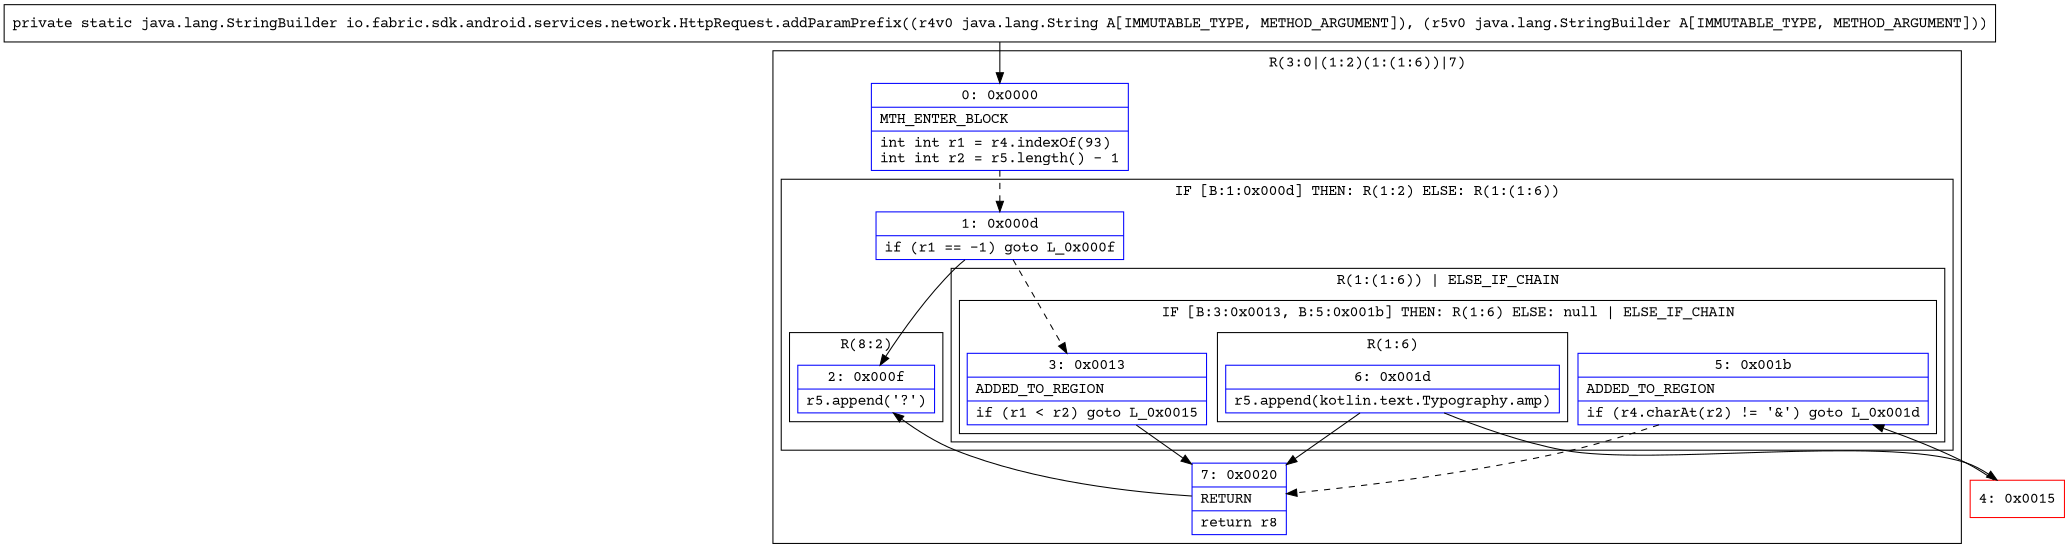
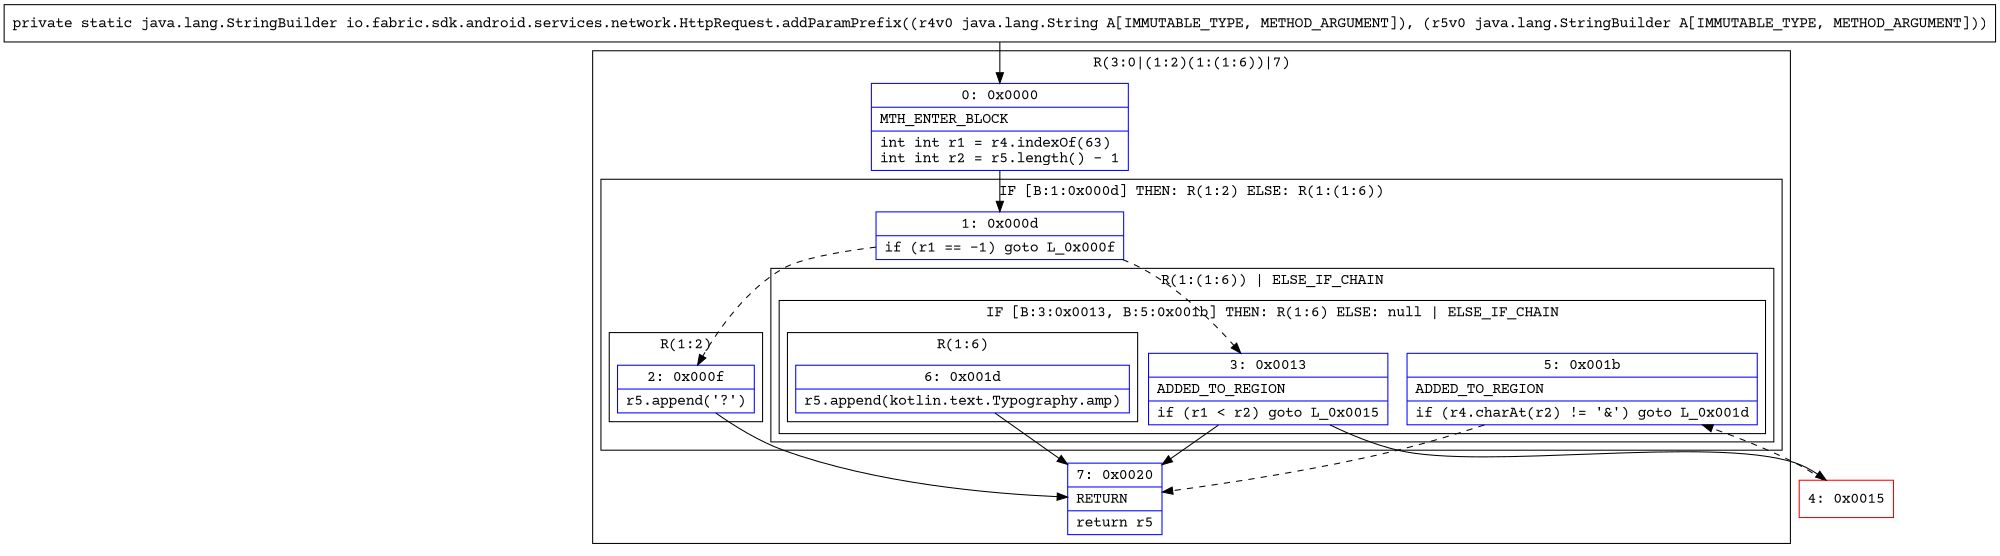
node "0: 0x0000": text "int int r1 = r4.indexOf(93)" -> "int int r1 = r4.indexOf(63)"
edge "0: 0x0000" -> "1: 0x000d": style dashed -> solid
edge "1: 0x000d" -> "2: 0x000f": style solid -> dashed
cluster "R(8:2)": label "R(8:2)" -> "R(1:2)"
edge "4: 0x0015" -> "5: 0x001b": style solid -> dashed
edge "6: 0x001d" -> "4: 0x0015": now "3: 0x0013" -> "4: 0x0015"
edge "7: 0x0020" -> "2: 0x000f": reversed
node "7: 0x0020": text "return r8" -> "return r5"
